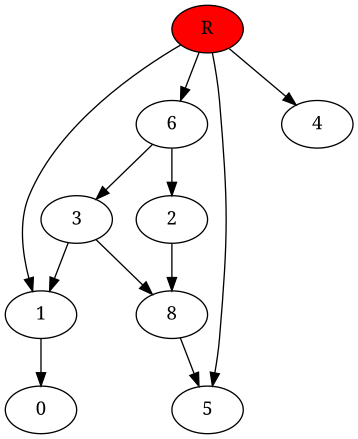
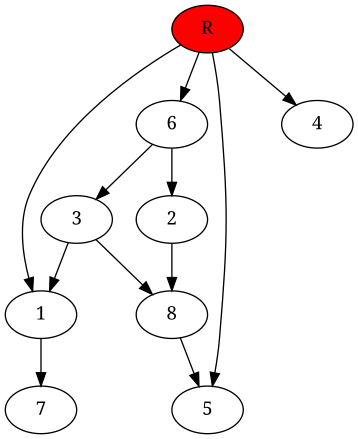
node "0": label "0" -> "7"
